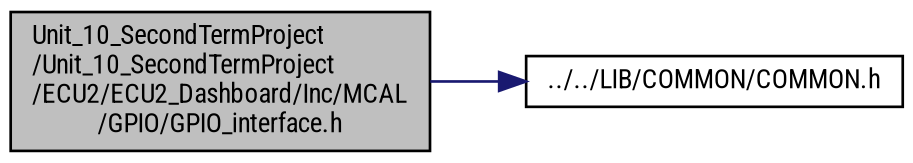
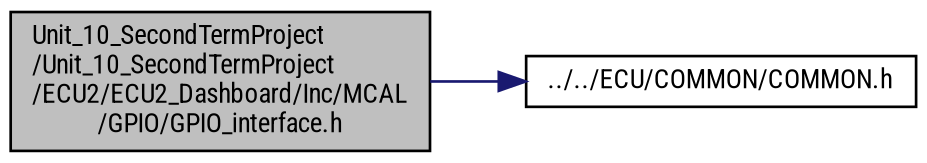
node "../../LIB/COMMON/COMMON.h": label "../../LIB/COMMON/COMMON.h" -> "../../ECU/COMMON/COMMON.h"
